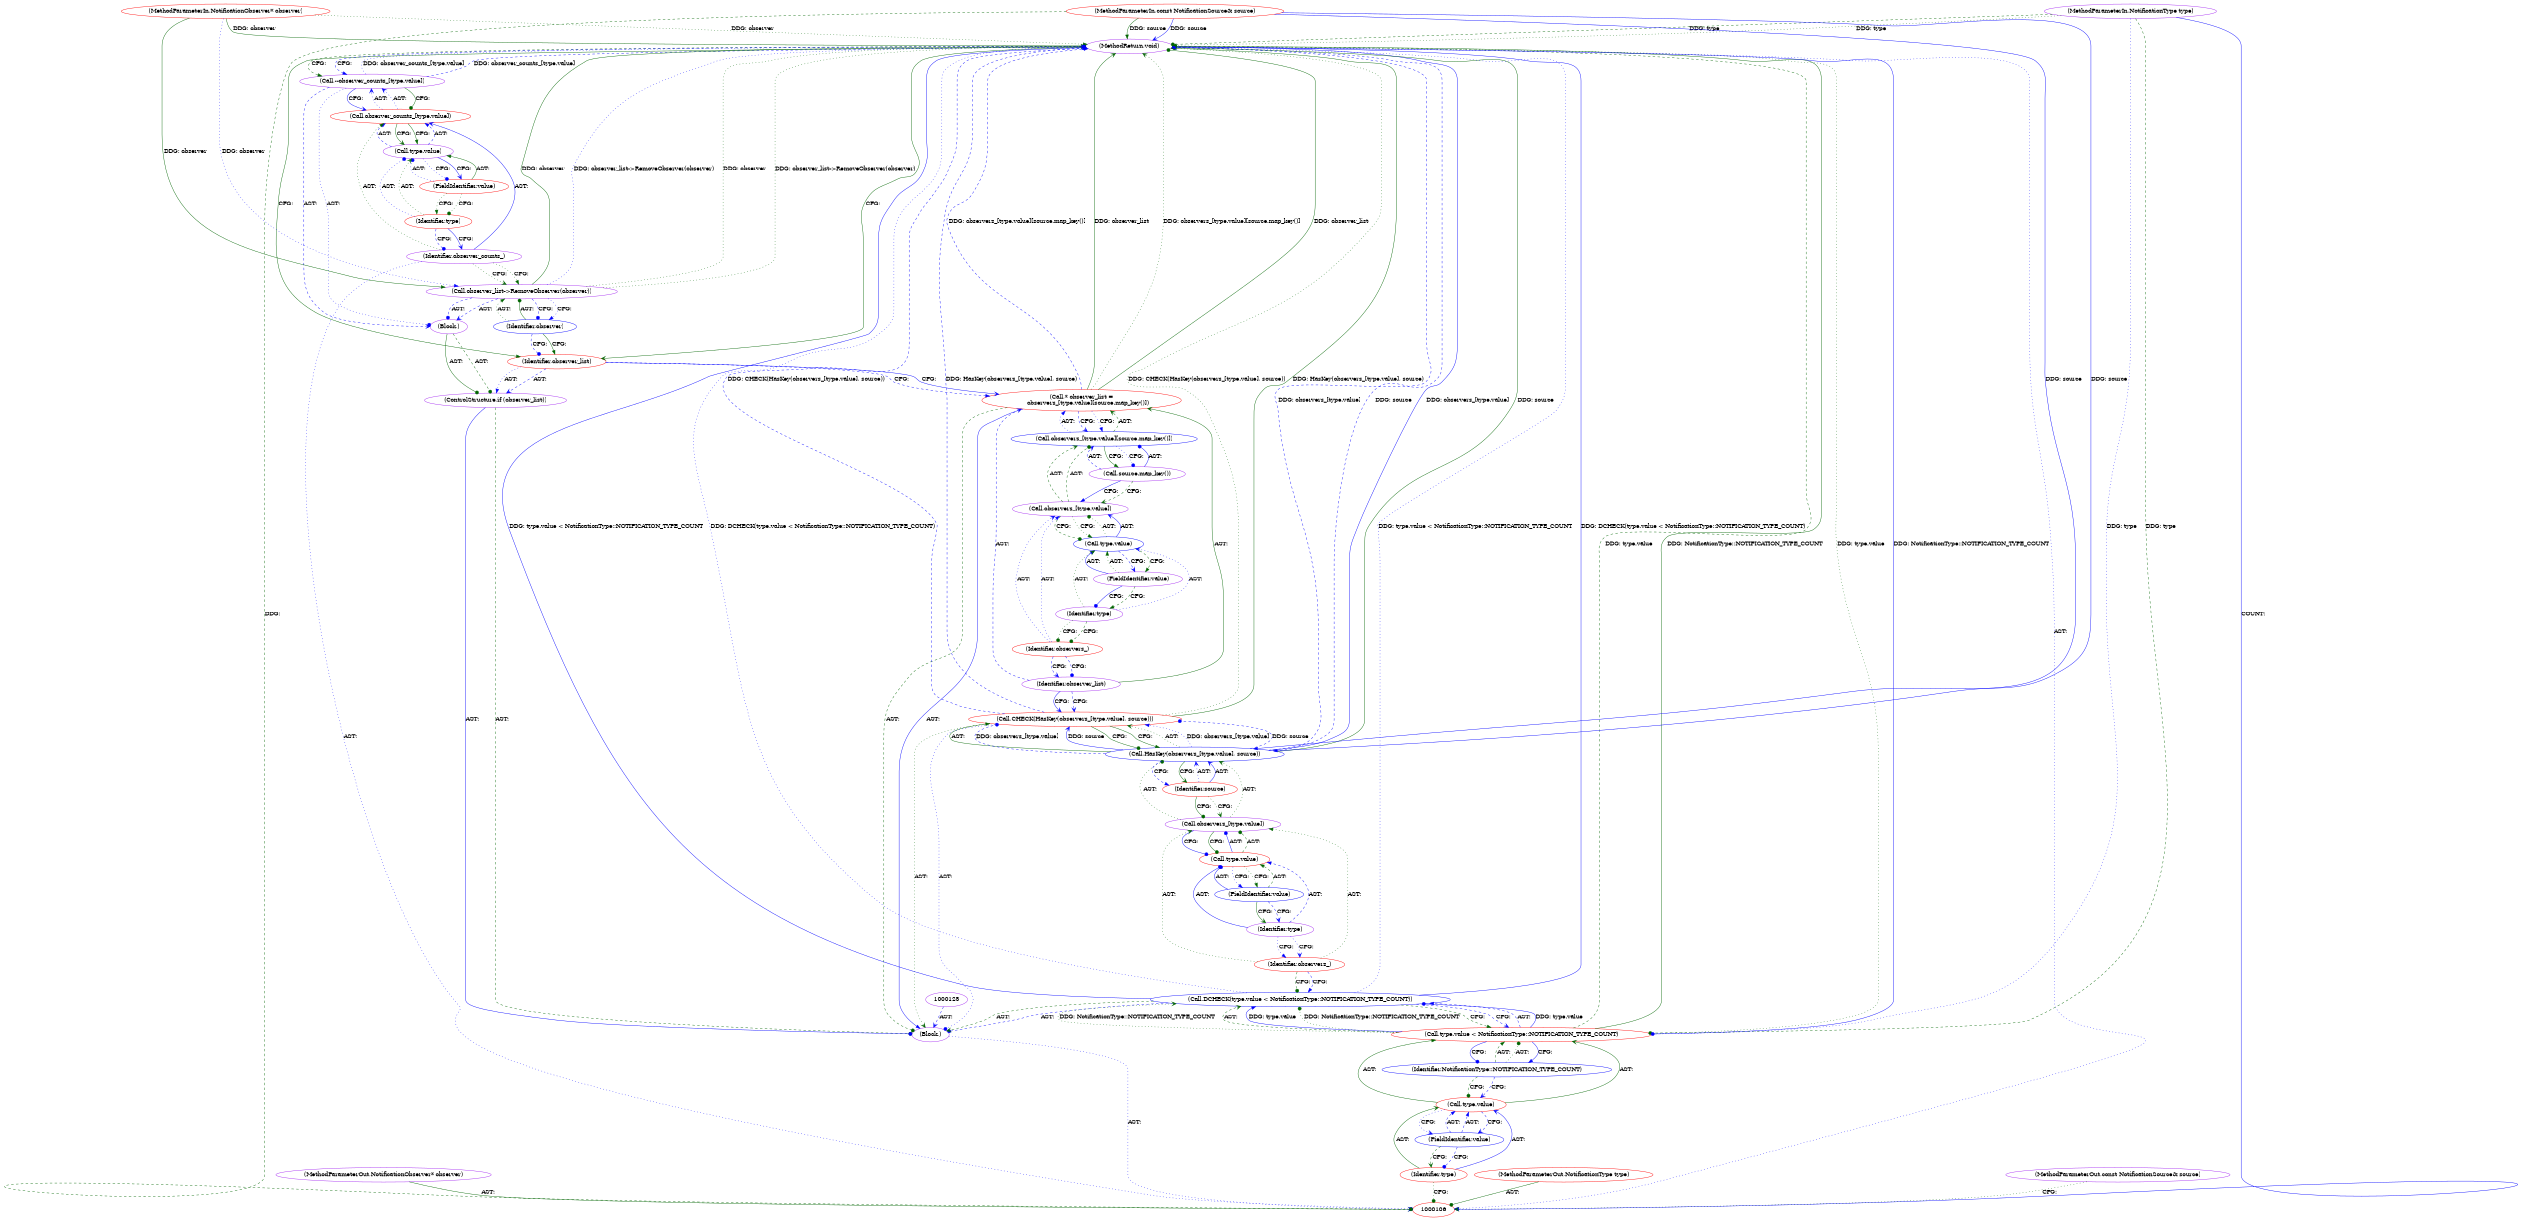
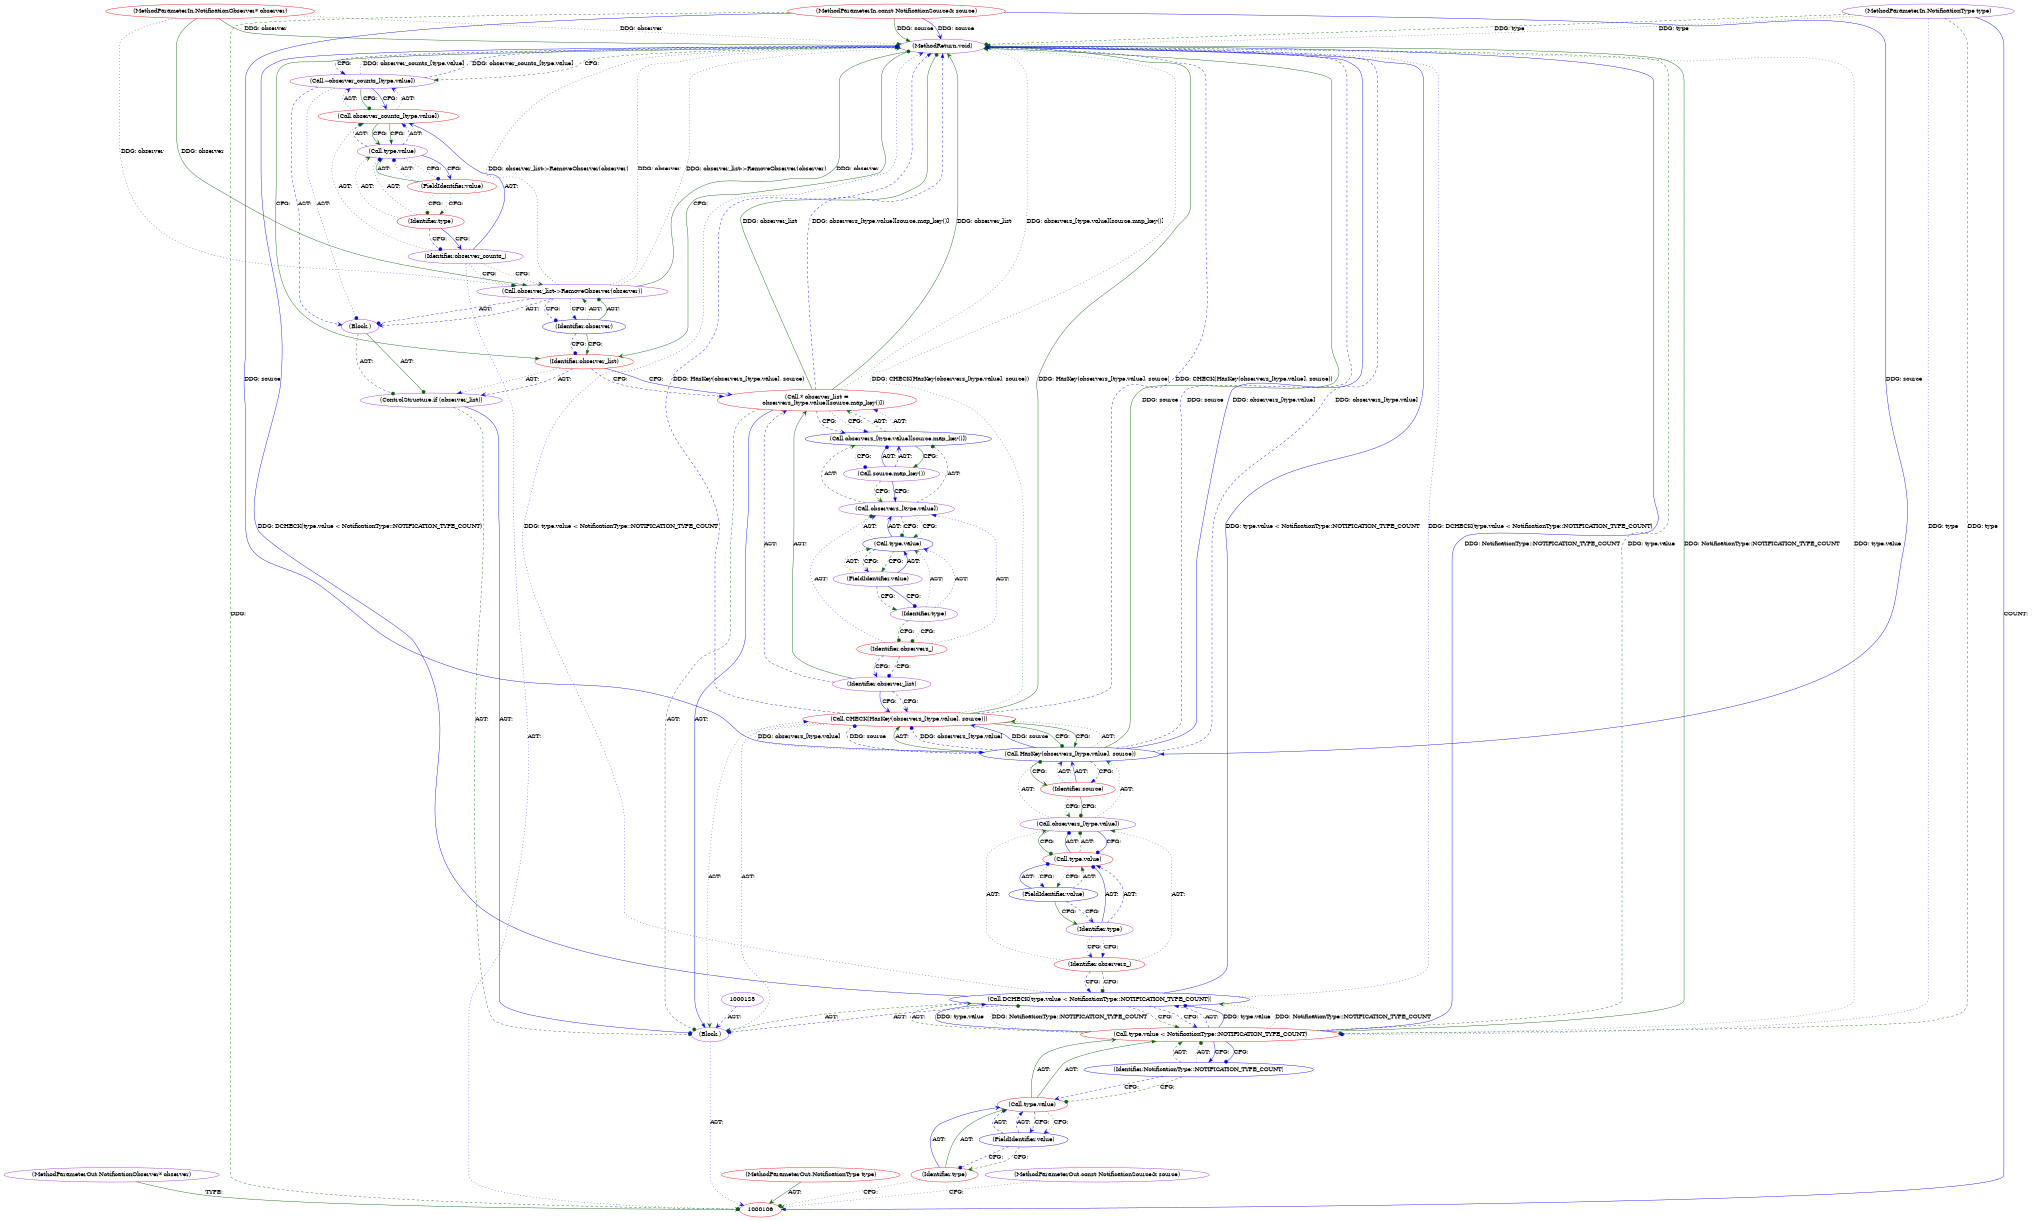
edge "(MethodReturn,void)" -> "1000106": removed, label "AST:"
edge "(MethodParameterOut,NotificationObserver* observer)" -> "1000106": label "AST: " -> "TYPE: "
edge "(MethodParameterOut,NotificationType type)" -> "1000106": arrowhead dot -> vee
